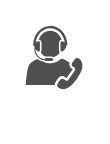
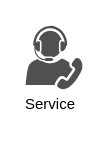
node "Service": added
